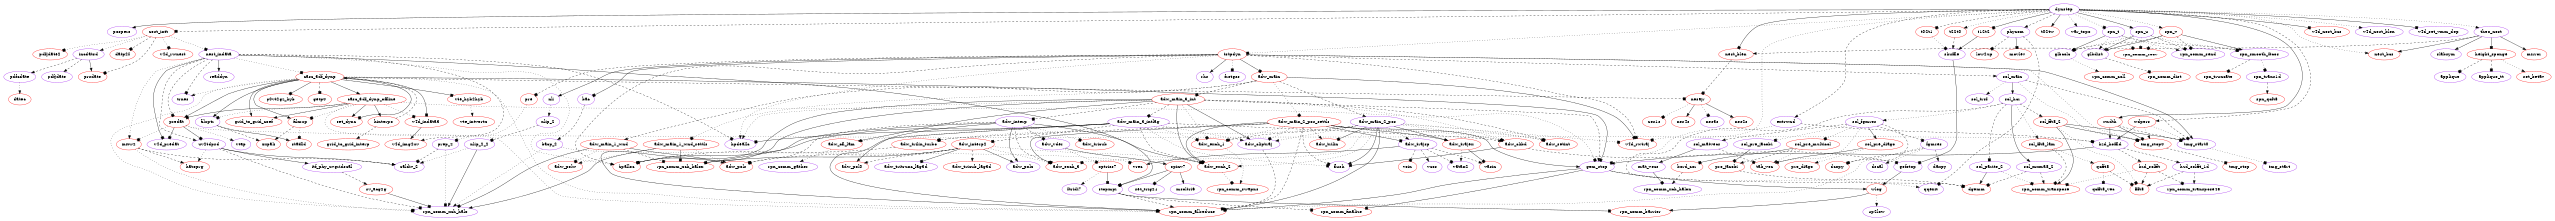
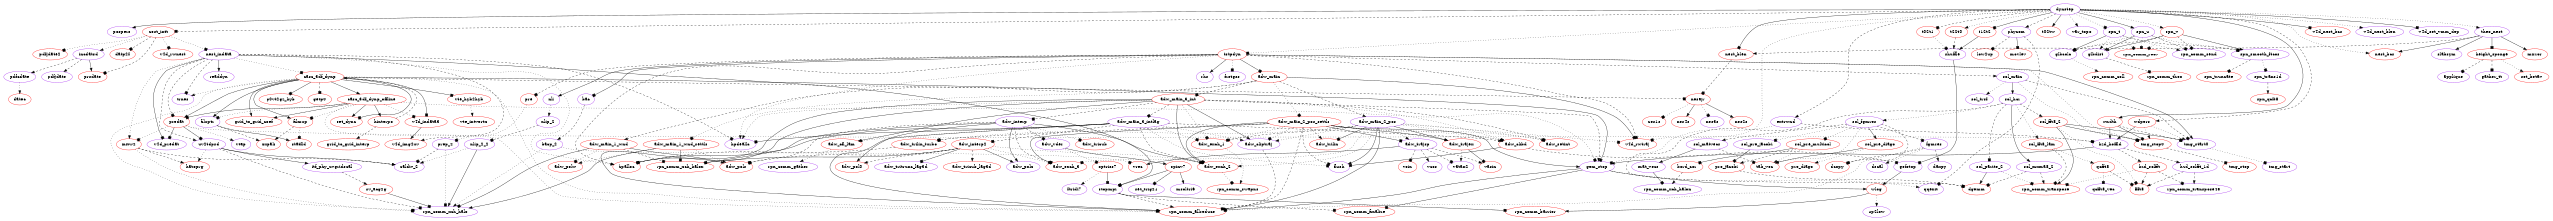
node "rpn_comm_dist": label "rpn_comm_dist" -> "rpn_comm_theo"
node "applique_tt": label "applique_tt" -> "gather_tt"
